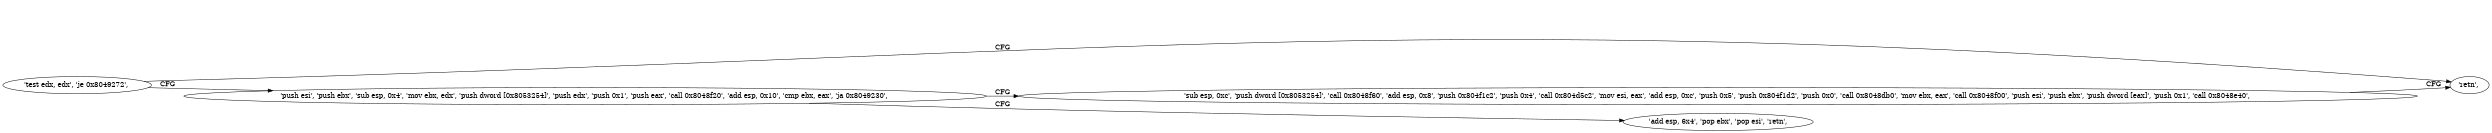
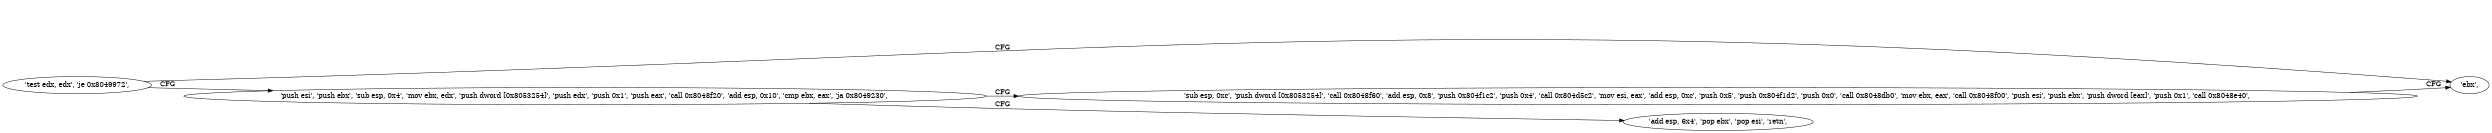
node "'test edx, edx', 'je 0x8049272',": label "'test edx, edx', 'je 0x8049272'," -> "'test edx, edx', 'je 0x8049972',"
node "'retn',": label "'retn'," -> "'ebx',"
